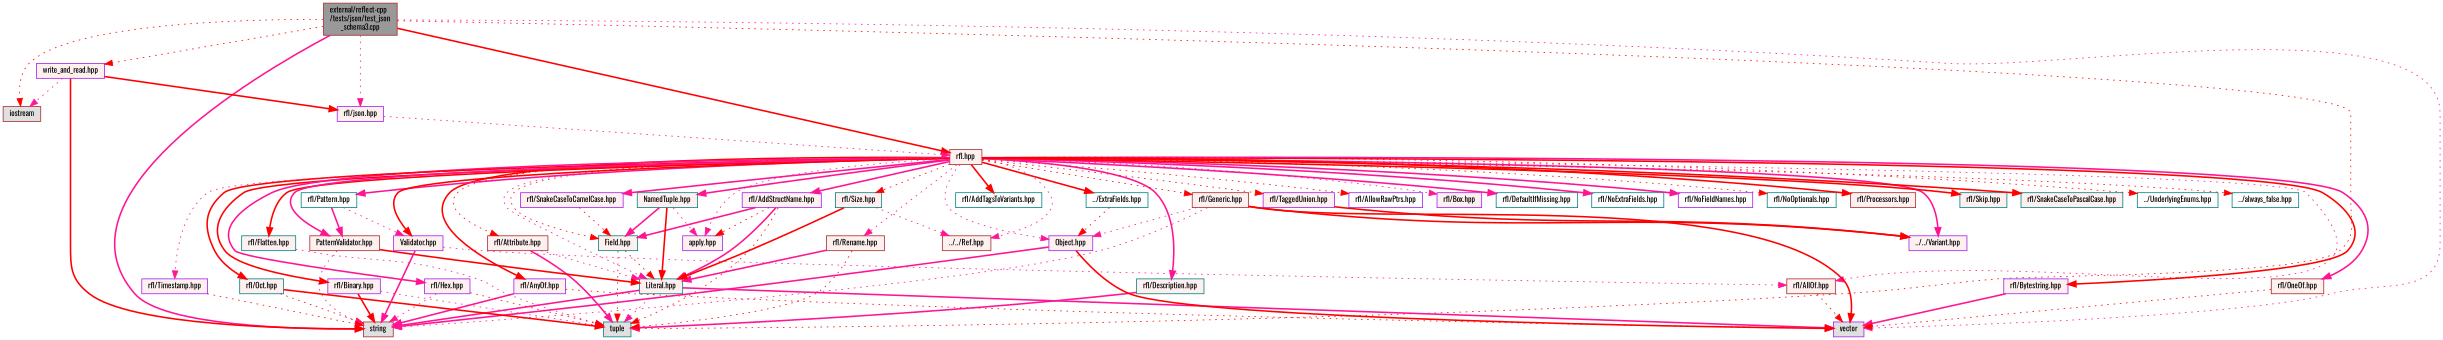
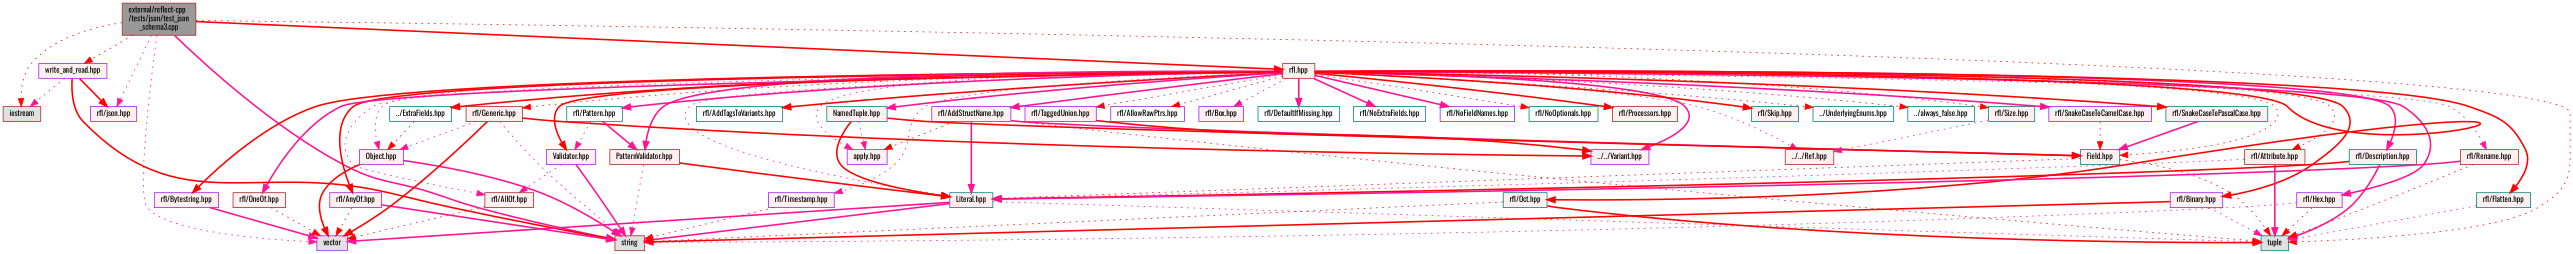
edge "rfl/SnakeCaseToPascalCase.hpp" -> "Field.hpp": added
edge "rfl/json.hpp" -> "rfl.hpp": removed
edge "NamedTuple.hpp" -> "Field.hpp": color deeppink -> red
edge "rfl/Size.hpp" -> "Literal.hpp": now "rfl/Description.hpp" -> "Literal.hpp"
